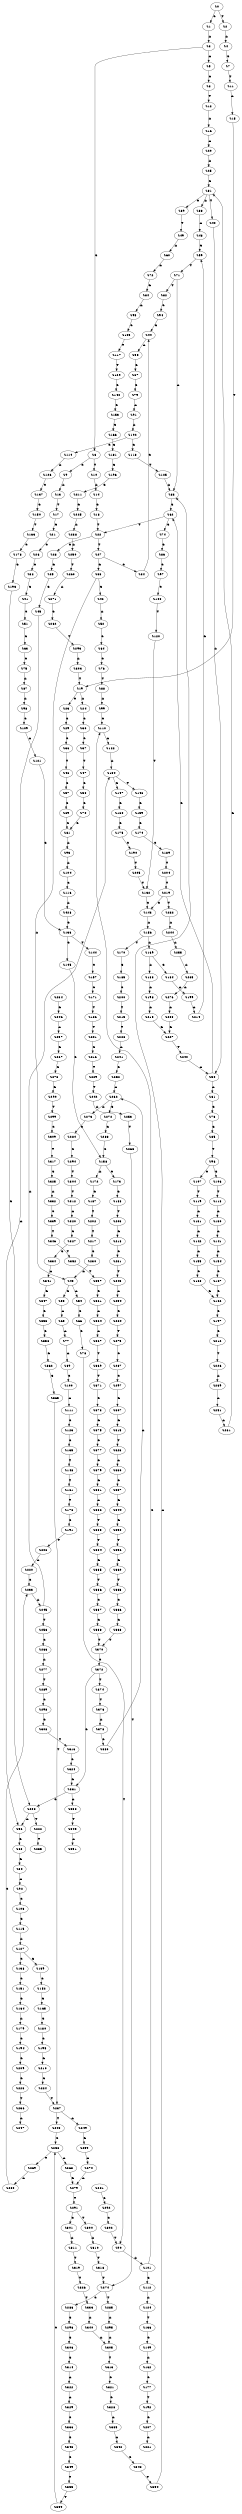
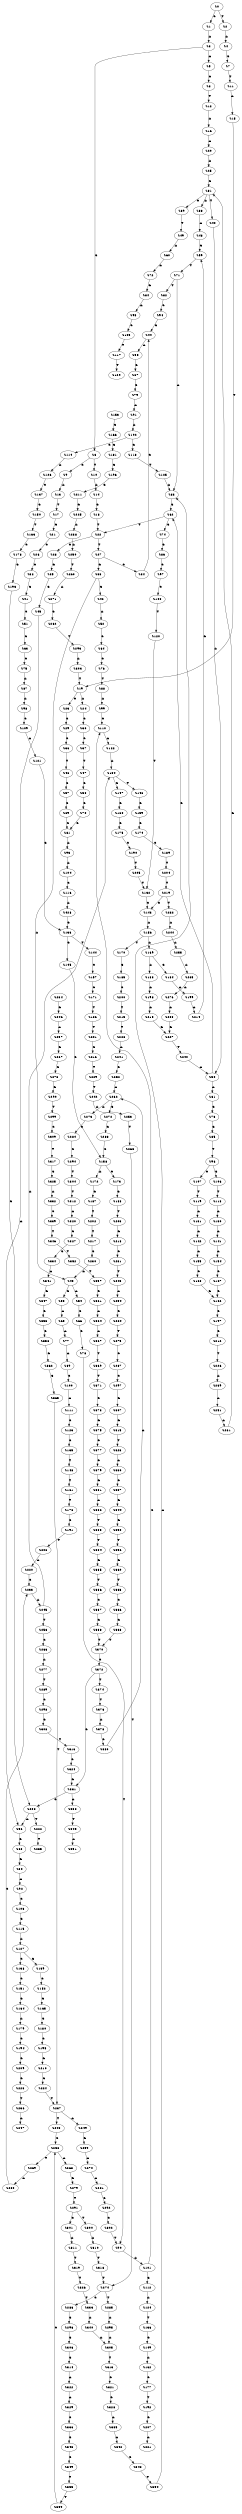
node "S140": removed
edge "S270" -> "S279": now "S270" -> "S281"
